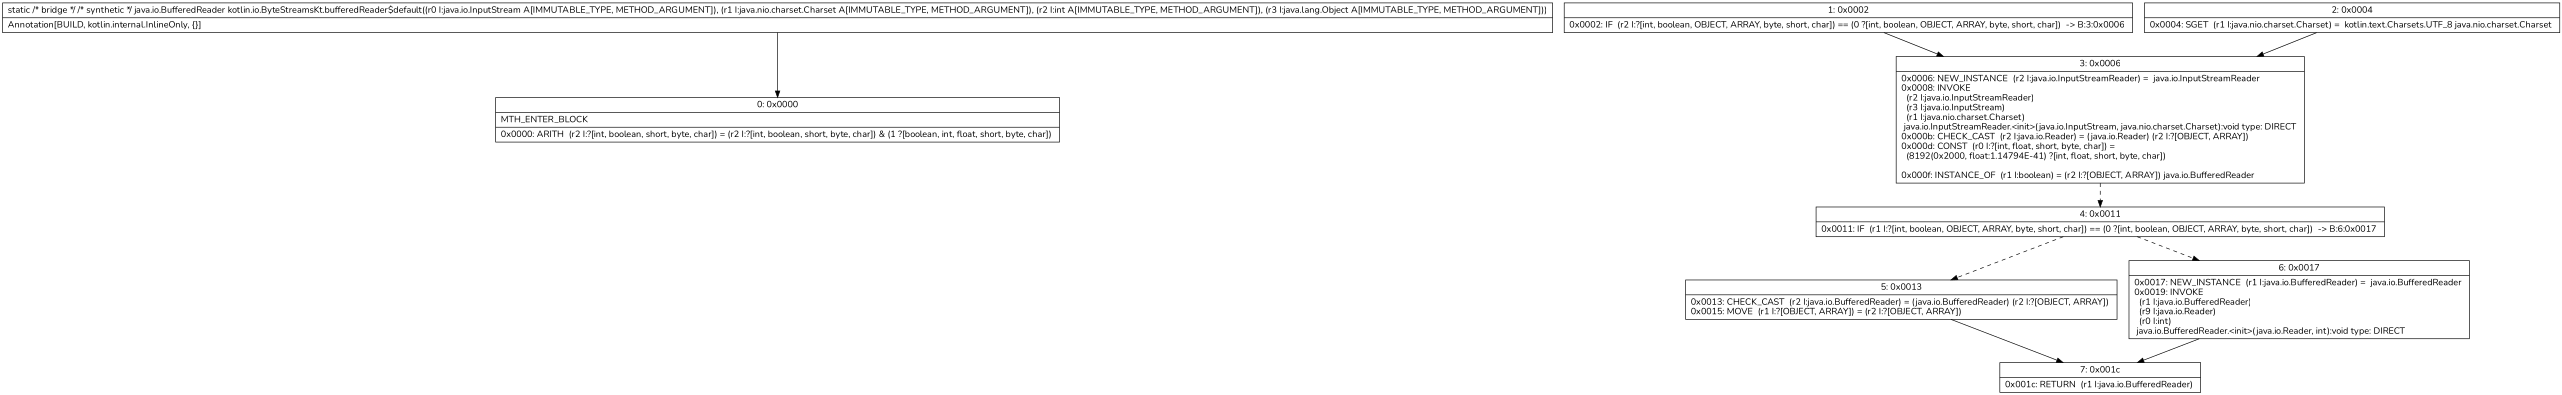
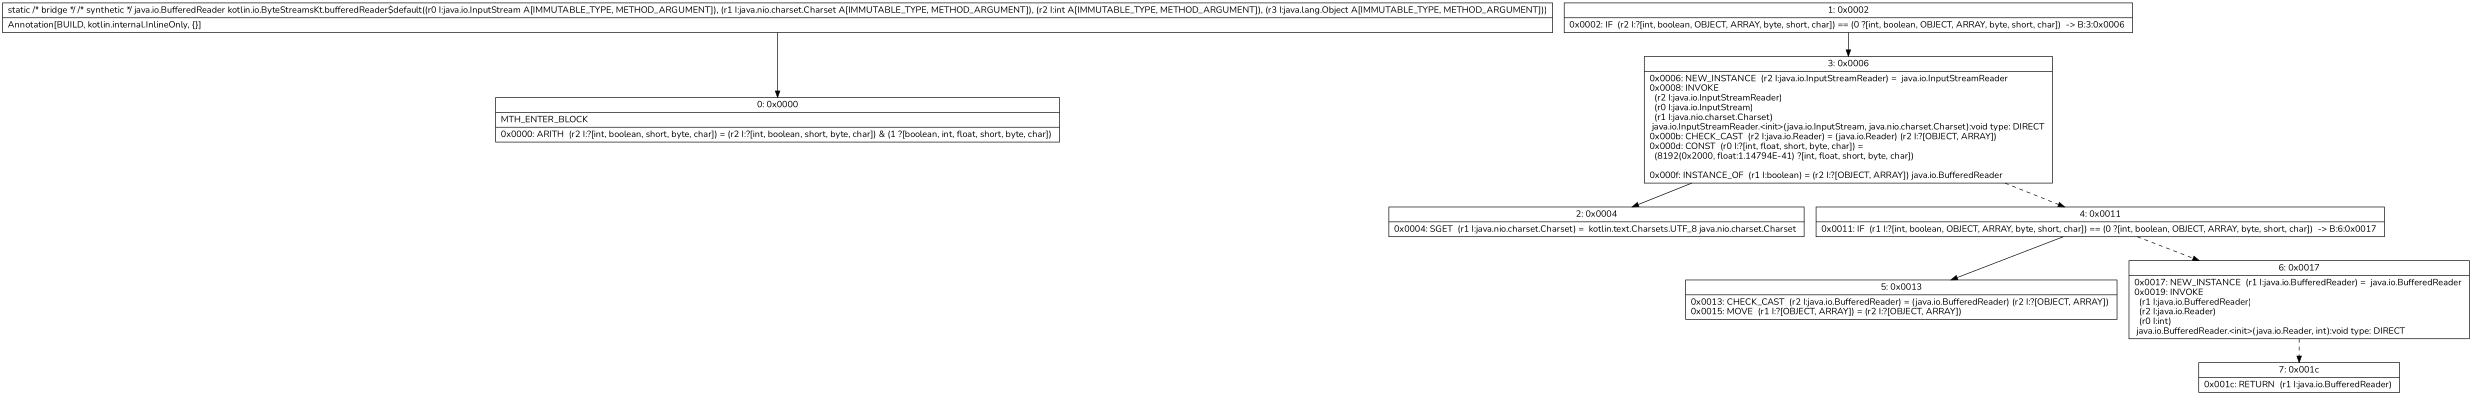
edge "2: 0x0004" -> "3: 0x0006": reversed
node "3: 0x0006": text "(r3 I:java.io.InputStream)" -> "(r0 I:java.io.InputStream)"
edge "4: 0x0011" -> "5: 0x0013": style dashed -> solid
node "6: 0x0017": text "(r9 I:java.io.Reader)" -> "(r2 I:java.io.Reader)"
edge "5: 0x0013" -> "7: 0x001c": removed
edge "6: 0x0017" -> "7: 0x001c": style solid -> dashed
